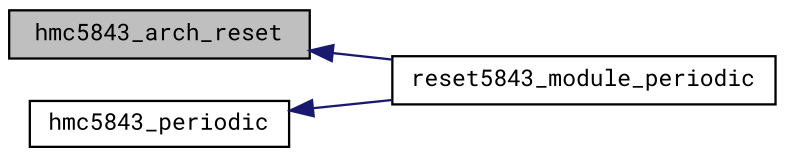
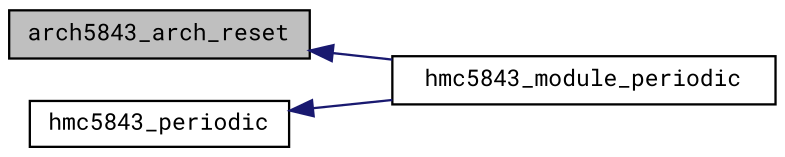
node "hmc5843_arch_reset": label "hmc5843_arch_reset" -> "arch5843_arch_reset"
node "reset5843_module_periodic": label "reset5843_module_periodic" -> "hmc5843_module_periodic"
